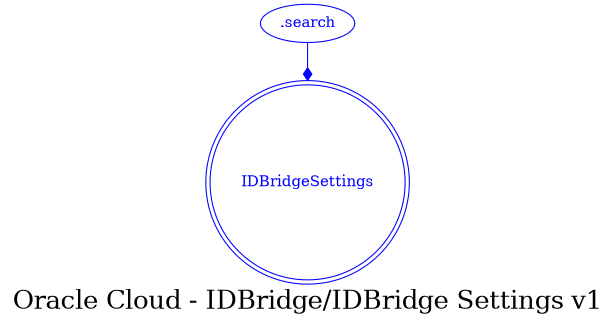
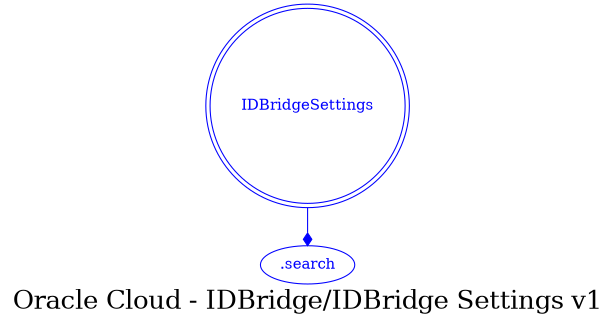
edge ".search" -> "IDBridgeSettings": reversed
